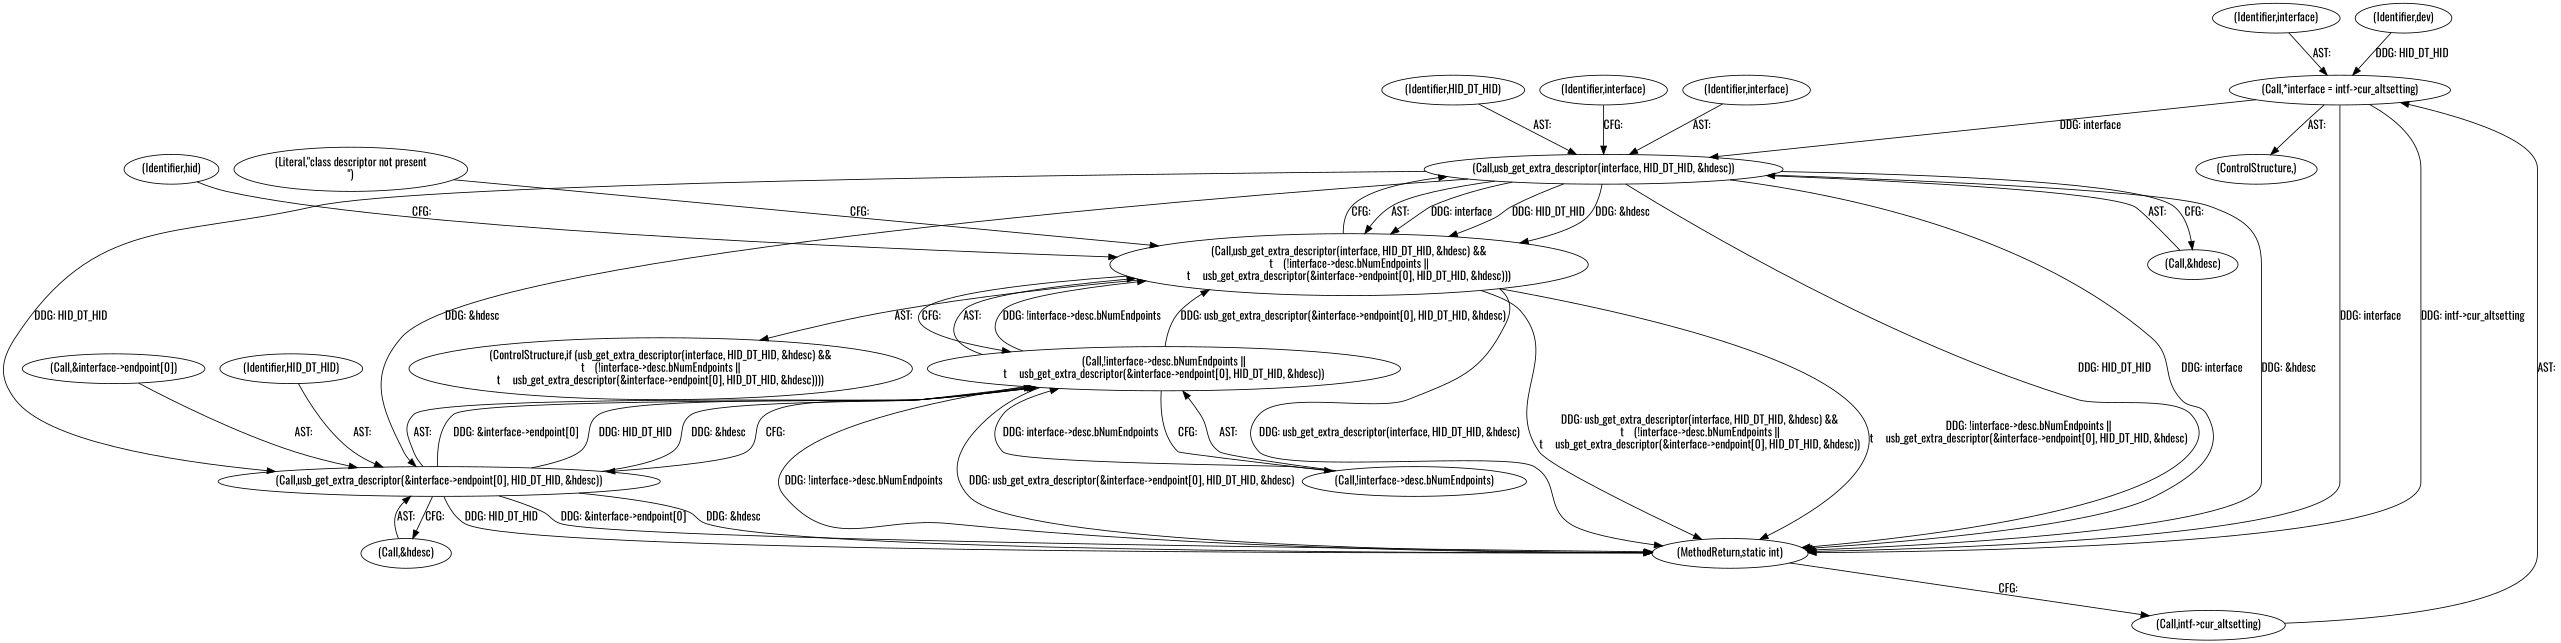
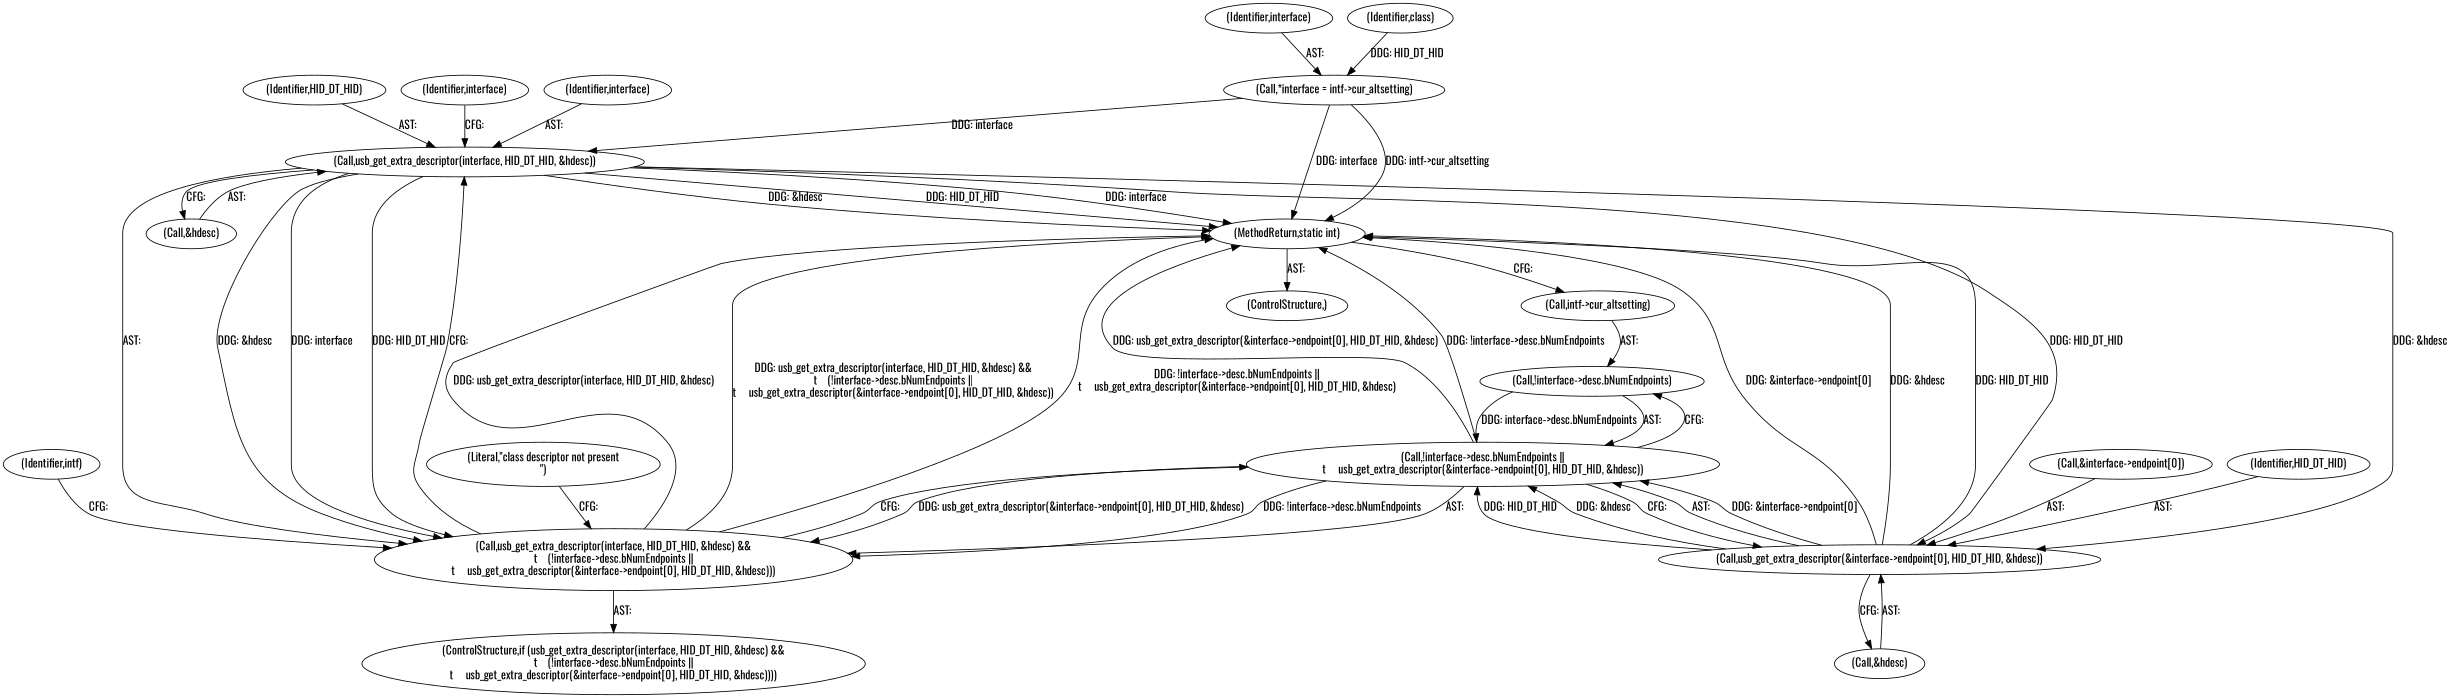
node "(Identifier,dev)": label "(Identifier,dev)" -> "(Identifier,class)"
edge "(Call,*interface = intf->cur_altsetting)" -> "(ControlStructure,)": now "(MethodReturn,static int)" -> "(ControlStructure,)"
node "(Identifier,hid)": label "(Identifier,hid)" -> "(Identifier,intf)"
edge "(Call,intf->cur_altsetting)" -> "(Call,*interface = intf->cur_altsetting)": now "(Call,intf->cur_altsetting)" -> "(Call,!interface->desc.bNumEndpoints)"
